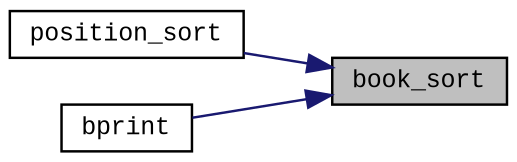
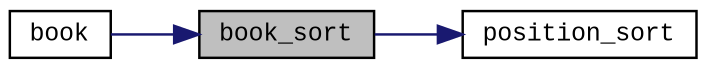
edge "position_sort" -> "book_sort": reversed
node "bprint": label "bprint" -> "book"
